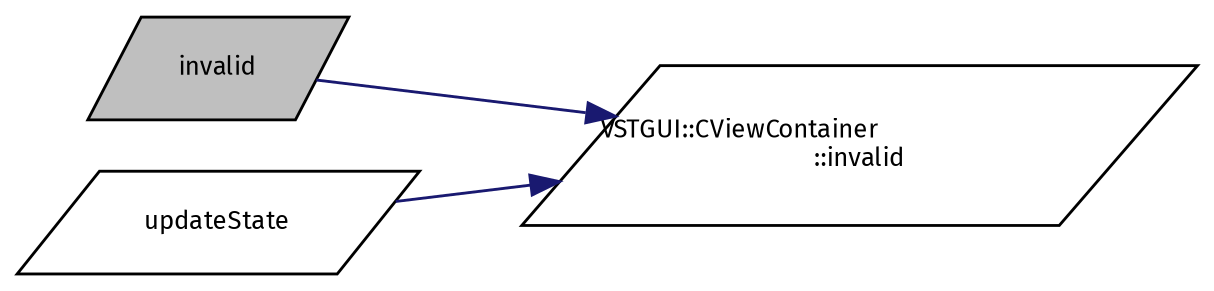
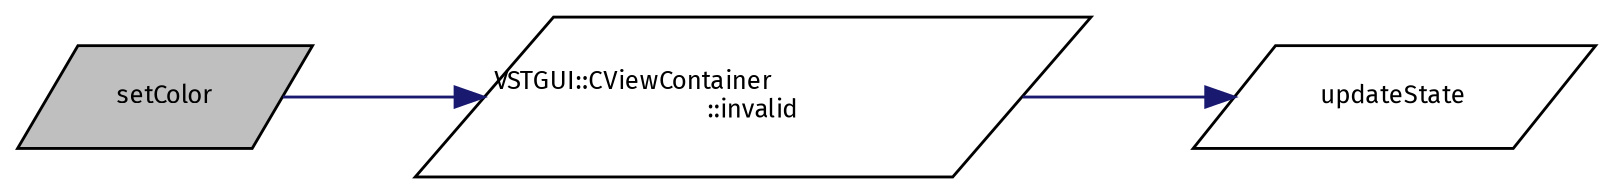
node "invalid": label "invalid" -> "setColor"
edge "updateState" -> "VSTGUI::CViewContainer ::invalid": reversed
